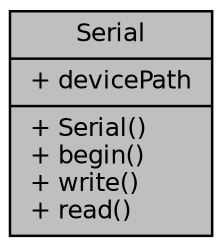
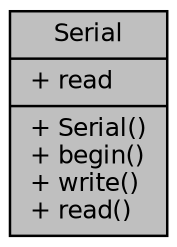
node "Serial": text "+ devicePath" -> "+ read"
